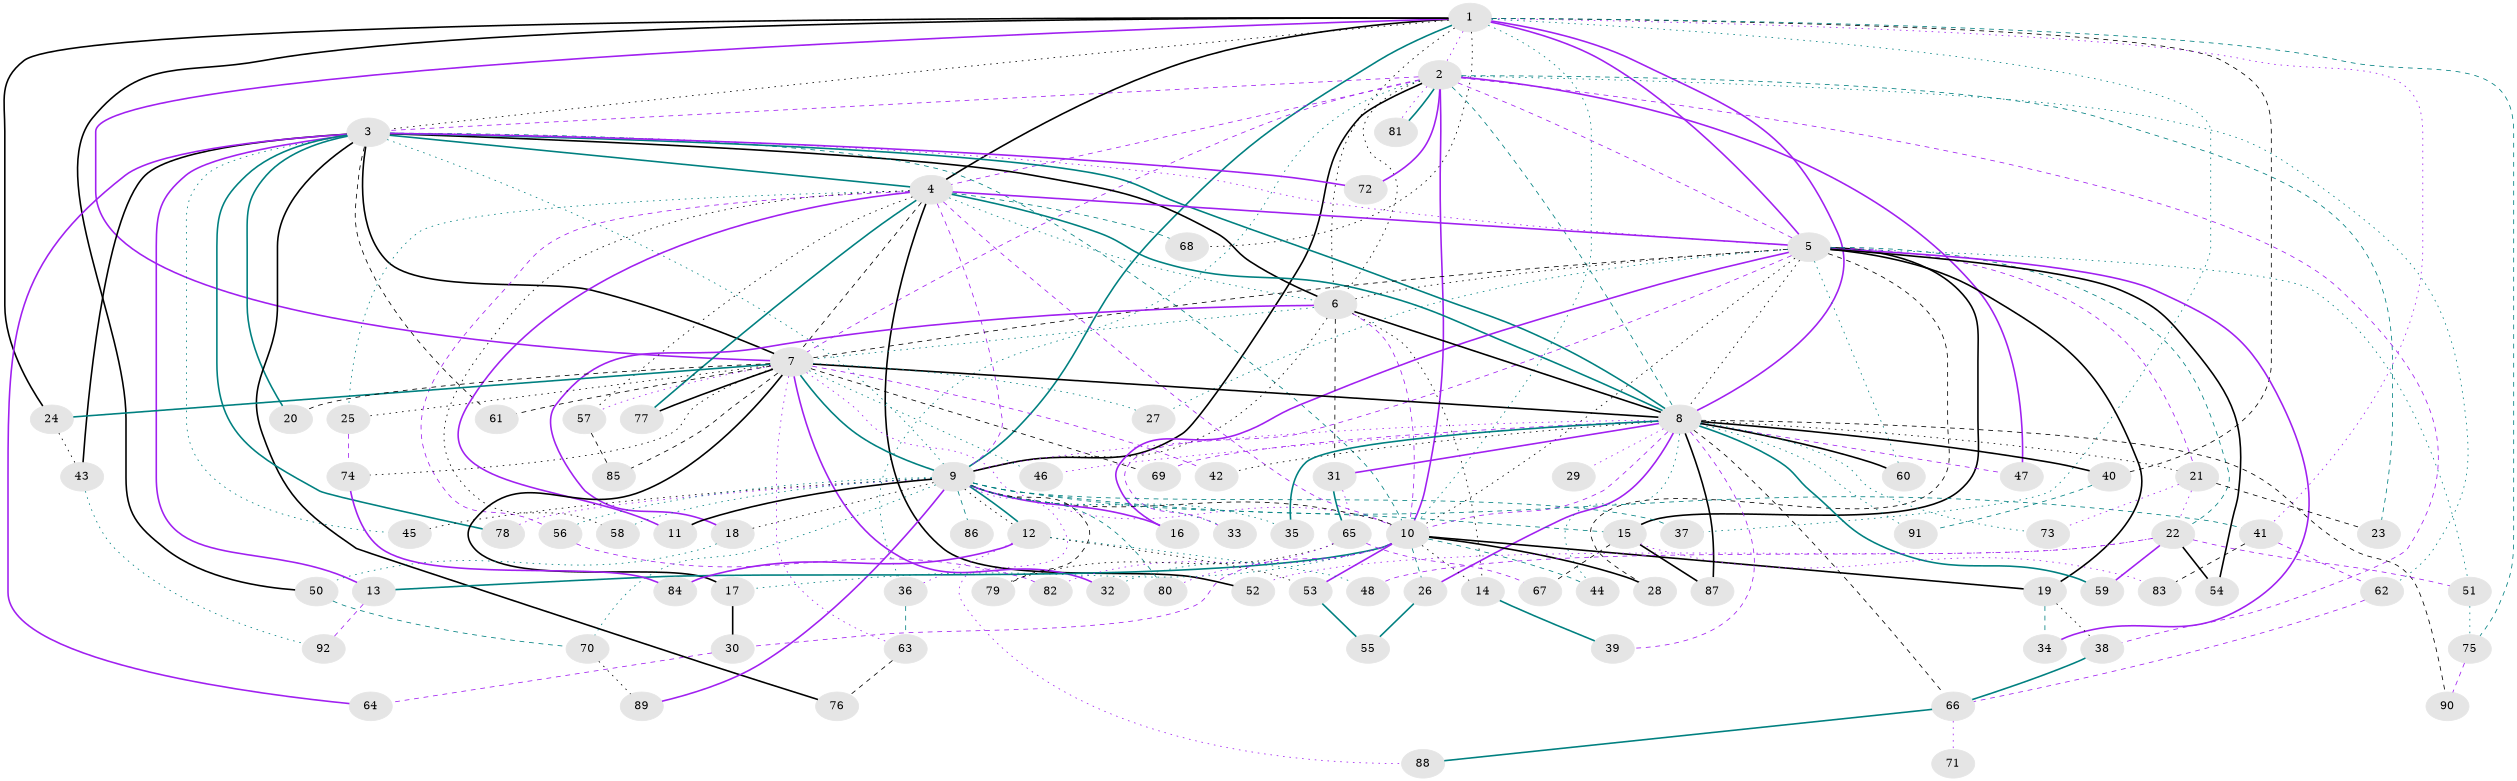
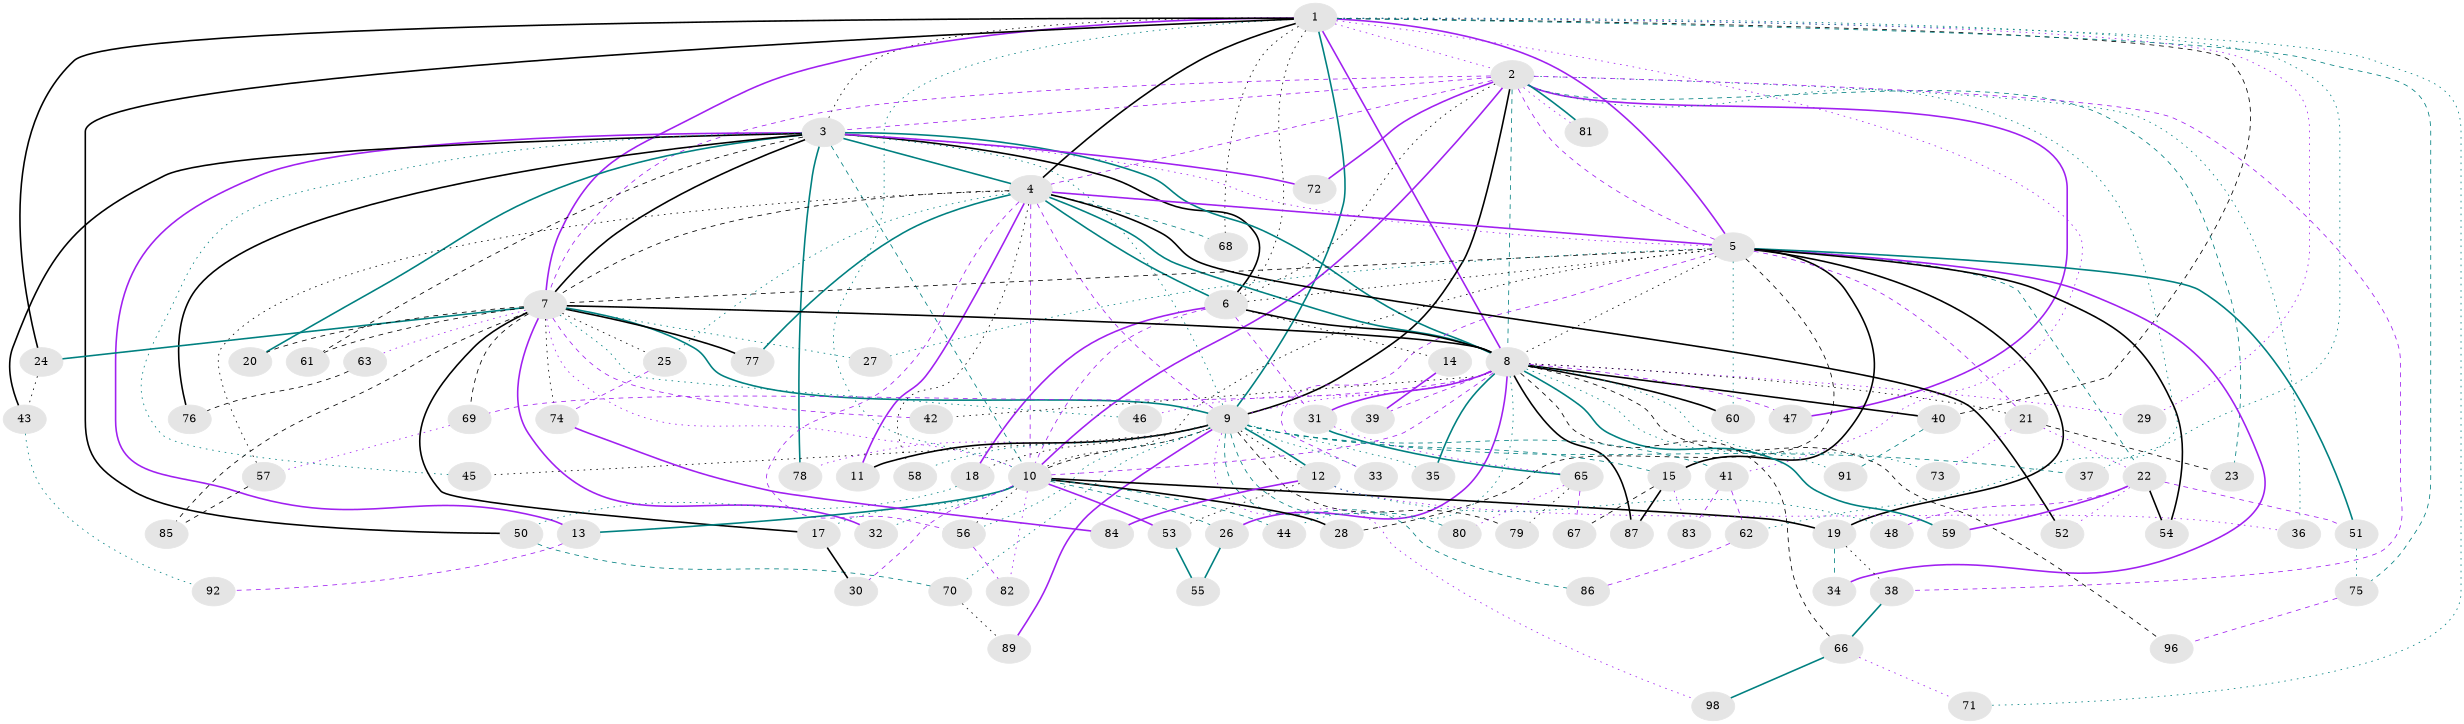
edge "1" -- "29": added
edge "1" -- "71": added
edge "4" -- "6": style dotted -> bold
edge "5" -- "51": style dotted -> bold
edge "6" -- "7": removed
edge "6" -- "31": color black -> purple
edge "7" -- "57": now "69" -- "57"
edge "6" -- "9": removed
node "16": removed
edge "10" -- "14": now "10" -- "56"
edge "41" -- "83": color black -> purple
edge "36" -- "63": removed
edge "14" -- "39": color teal -> purple
edge "62" -- "66": now "62" -- "86"
node "64": removed
node "90": label "90" -> "96"
node "88": label "88" -> "98"
